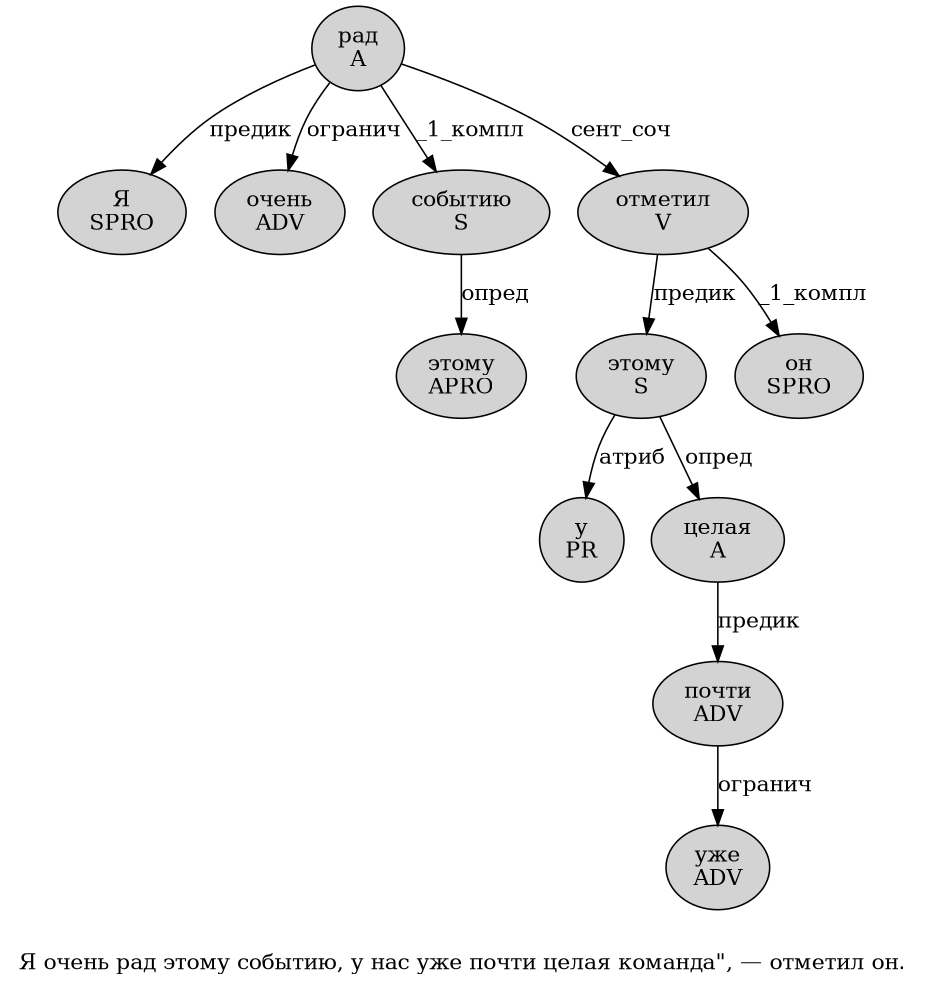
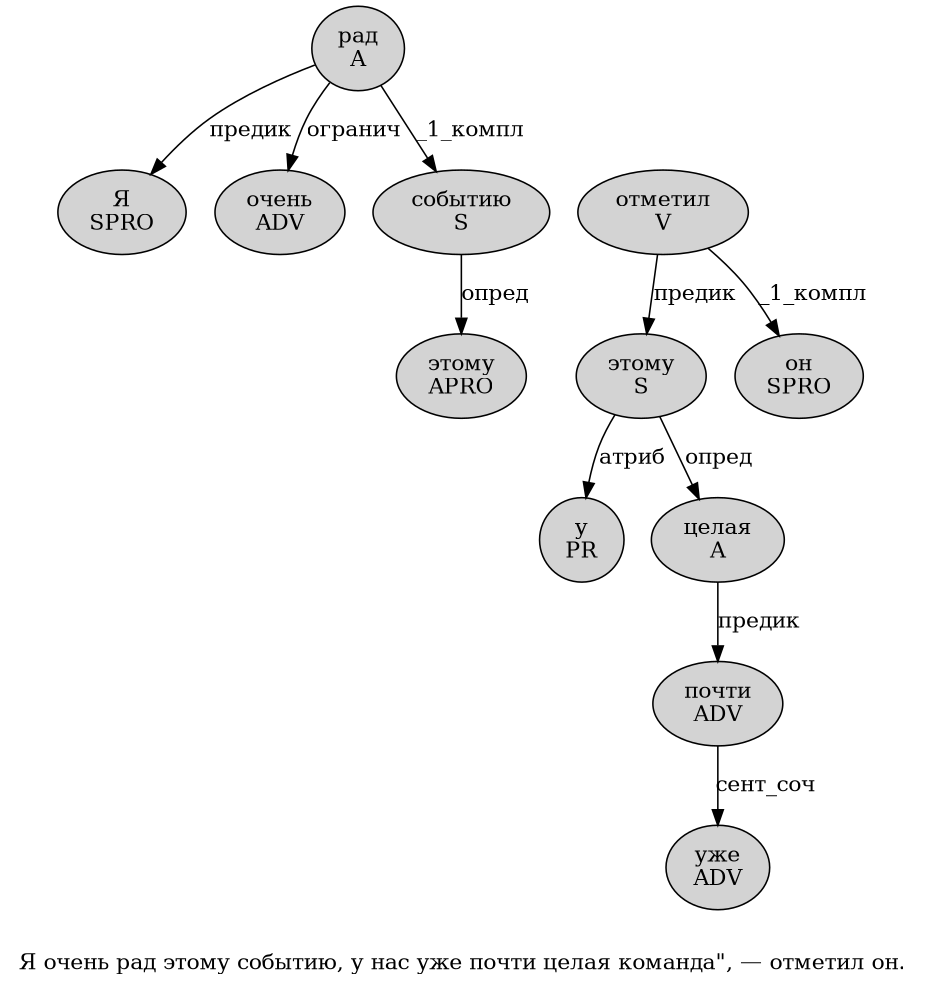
edge "рад A" -> "отметил V": removed, label "сент_соч"
edge "почти ADV" -> "уже ADV": label "огранич" -> "сент_соч"
